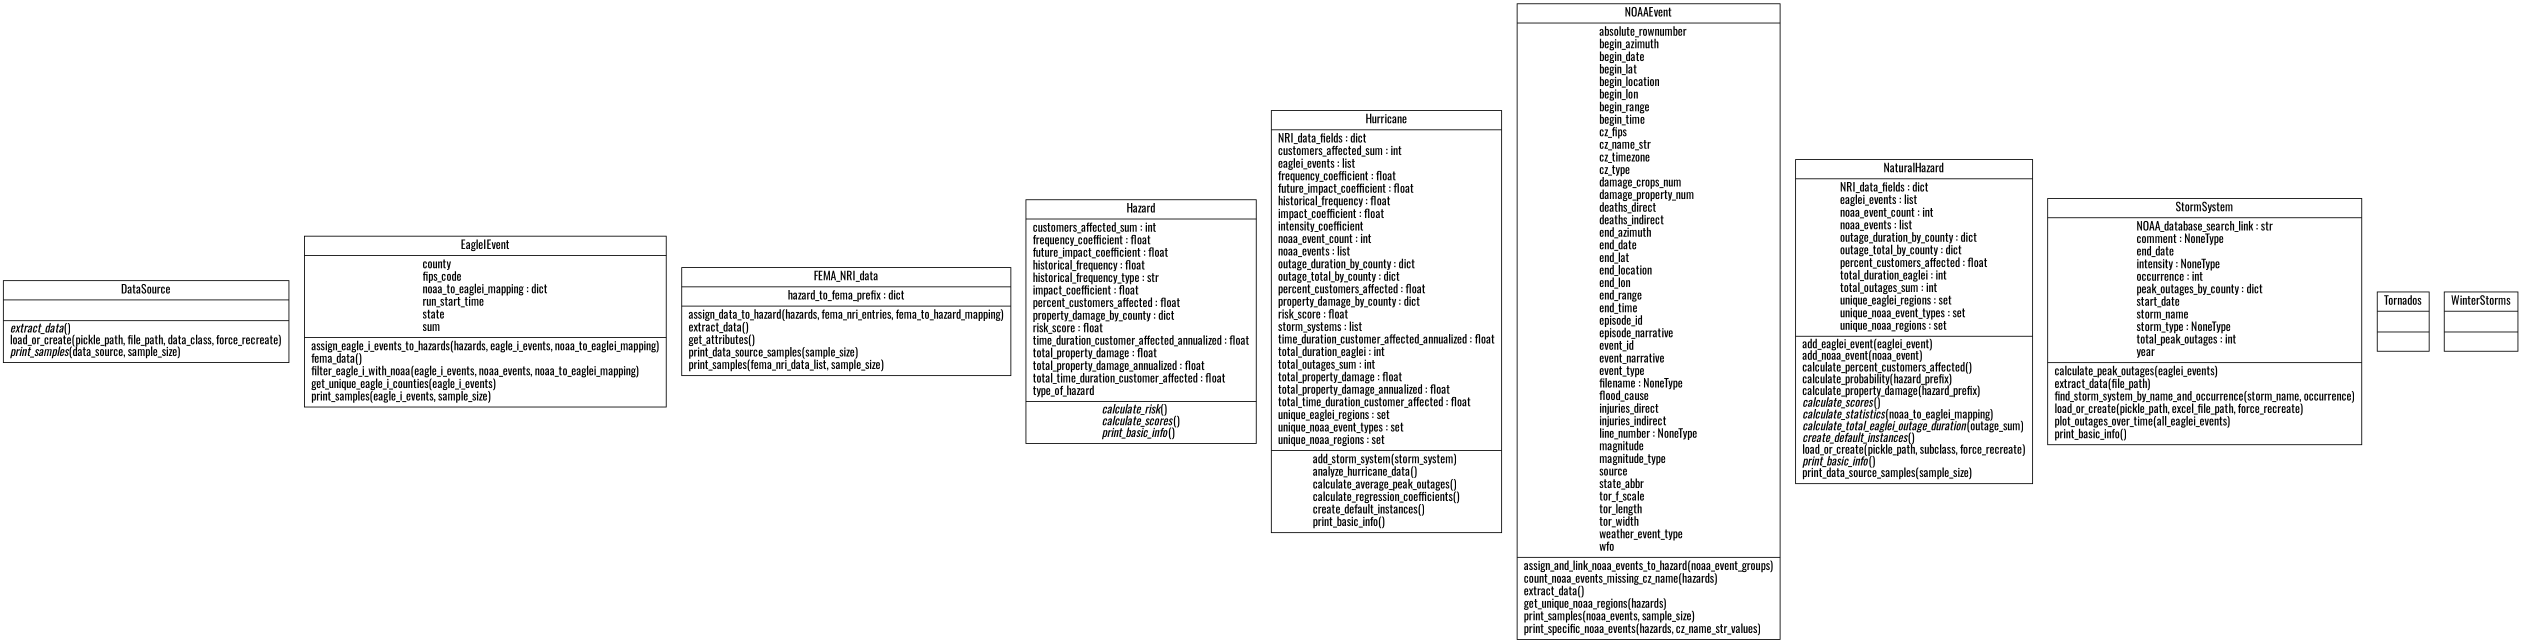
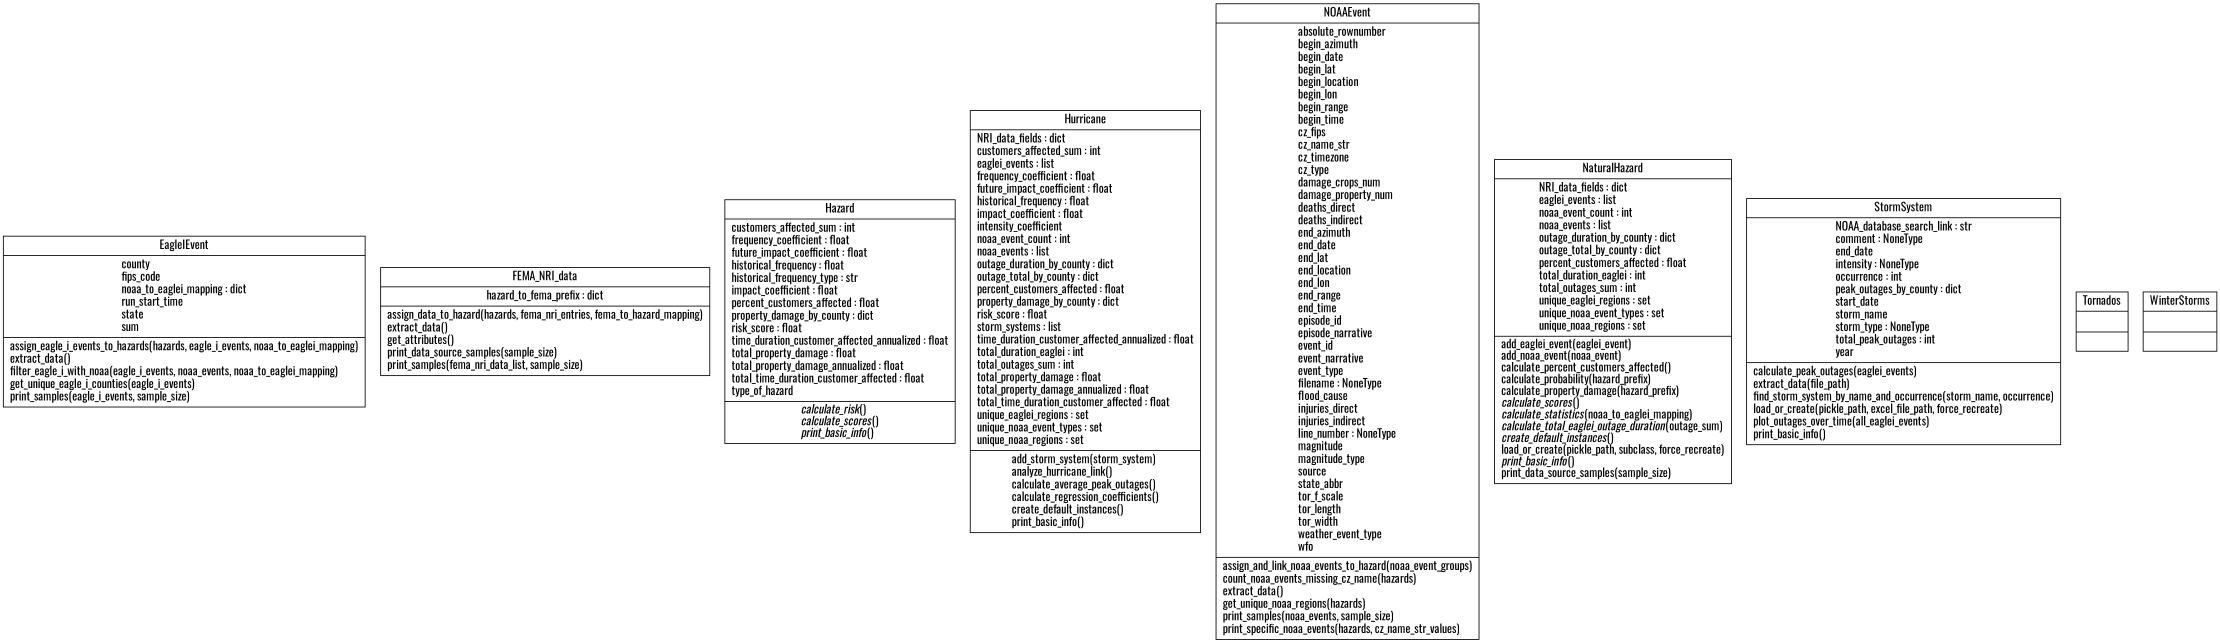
node "DataSource": removed
node "EagleIEvent": text "fema_data()" -> "extract_data()"
node "Hurricane": text "analyze_hurricane_data()" -> "analyze_hurricane_link()"
